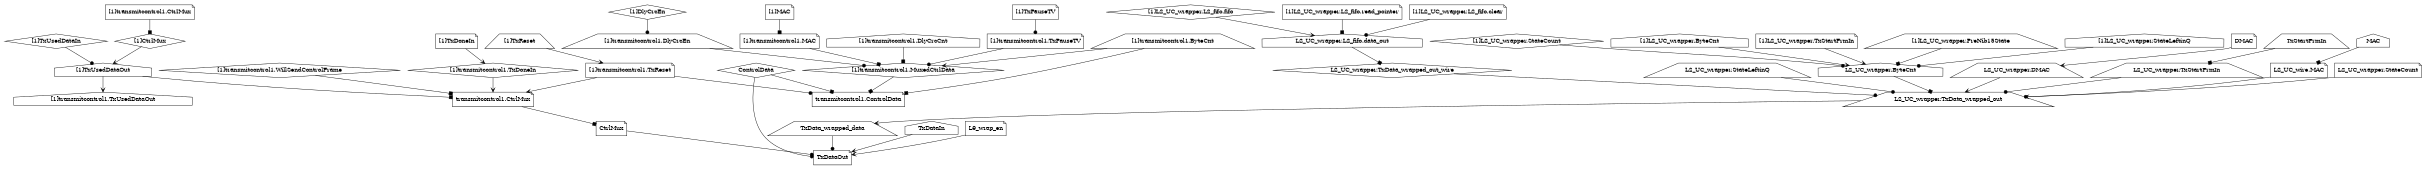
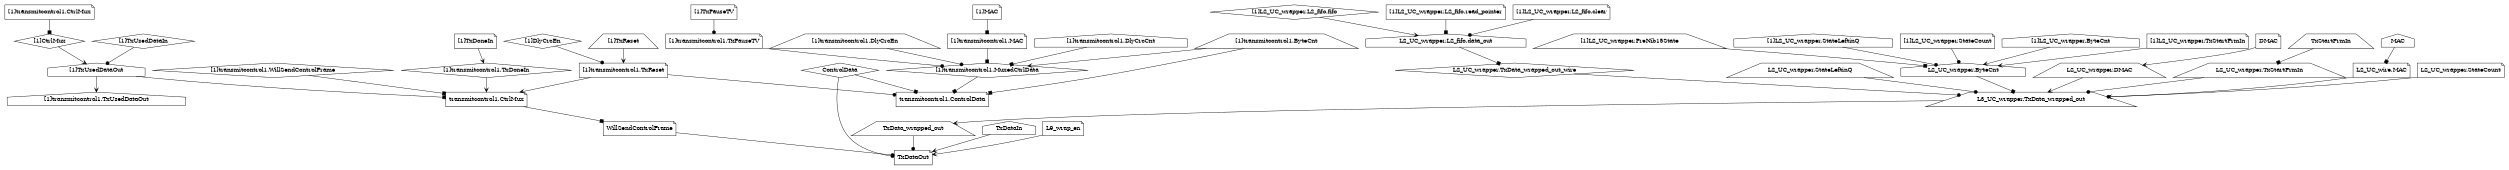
edge "[1]DlyCrcEn" -> "[1]transmitcontrol1.DlyCrcEn": now "[1]DlyCrcEn" -> "[1]transmitcontrol1.TxReset"
node "[1]L2_UC_wrapper.StateCount": shape diamond -> note
node "L2_UC_wrapper.TxData_wrapped_out": label "L2_UC_wrapper.TxData_wrapped_out" -> "L3_UC_wrapper.TxData_wrapped_out"
node "CtrlMux": label "CtrlMux" -> "WillSendControlFrame"
node "TxData_wrapped_data": label "TxData_wrapped_data" -> "TxData_wrapped_out"
